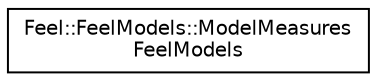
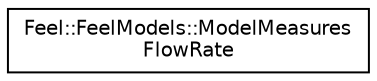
node "Feel::FeelModels::ModelMeasures FeelModels": label "Feel::FeelModels::ModelMeasures FeelModels" -> "Feel::FeelModels::ModelMeasures FlowRate"
